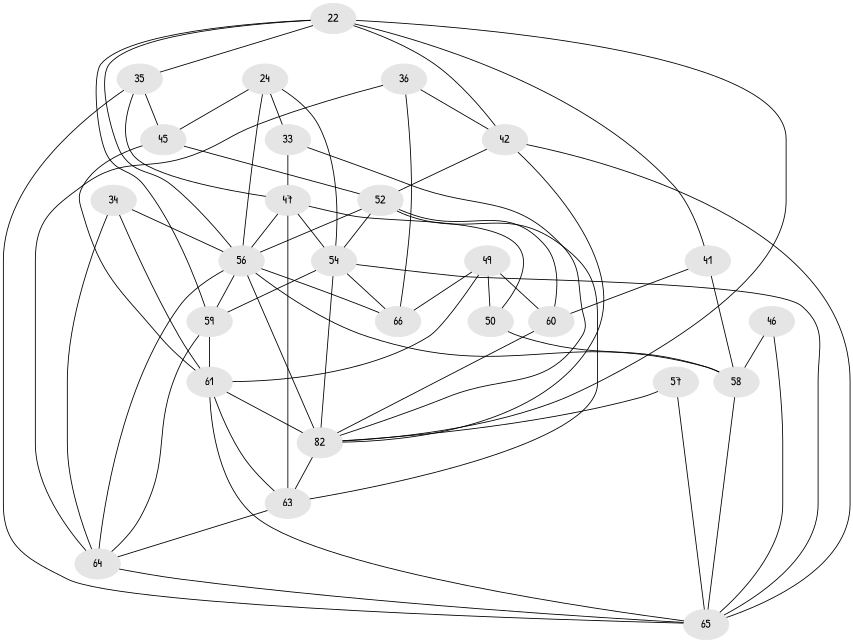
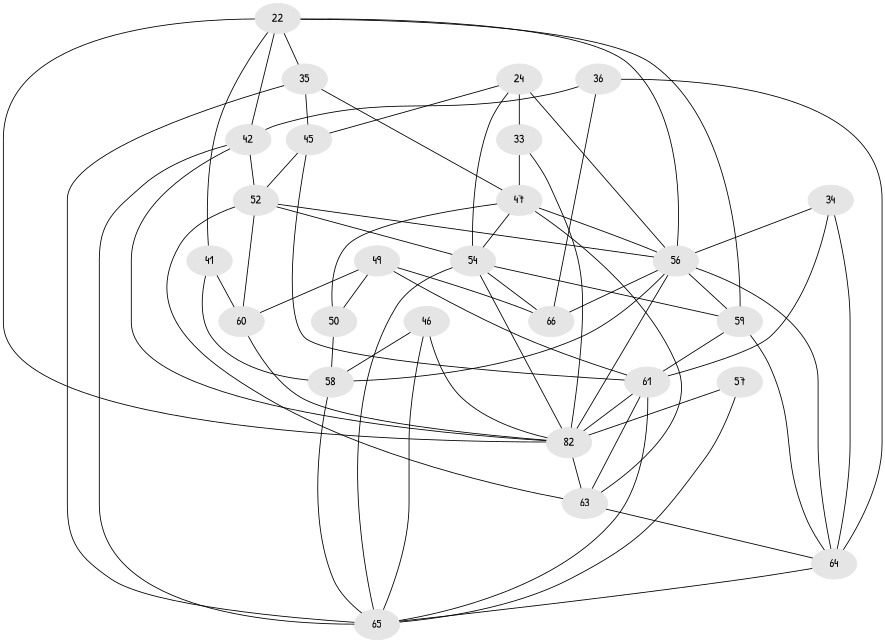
edge "46" -- "82": added
